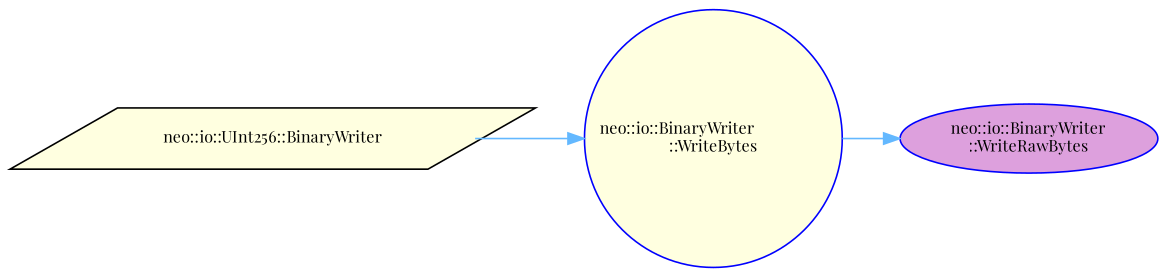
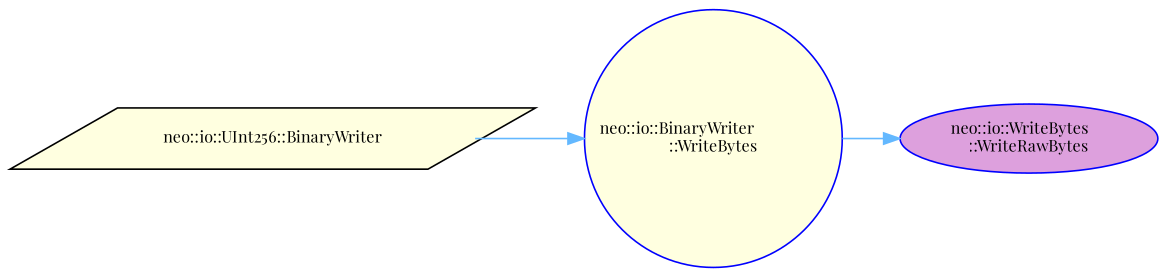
node "neo::io::BinaryWriter ::WriteRawBytes": label "neo::io::BinaryWriter ::WriteRawBytes" -> "neo::io::WriteBytes ::WriteRawBytes"
